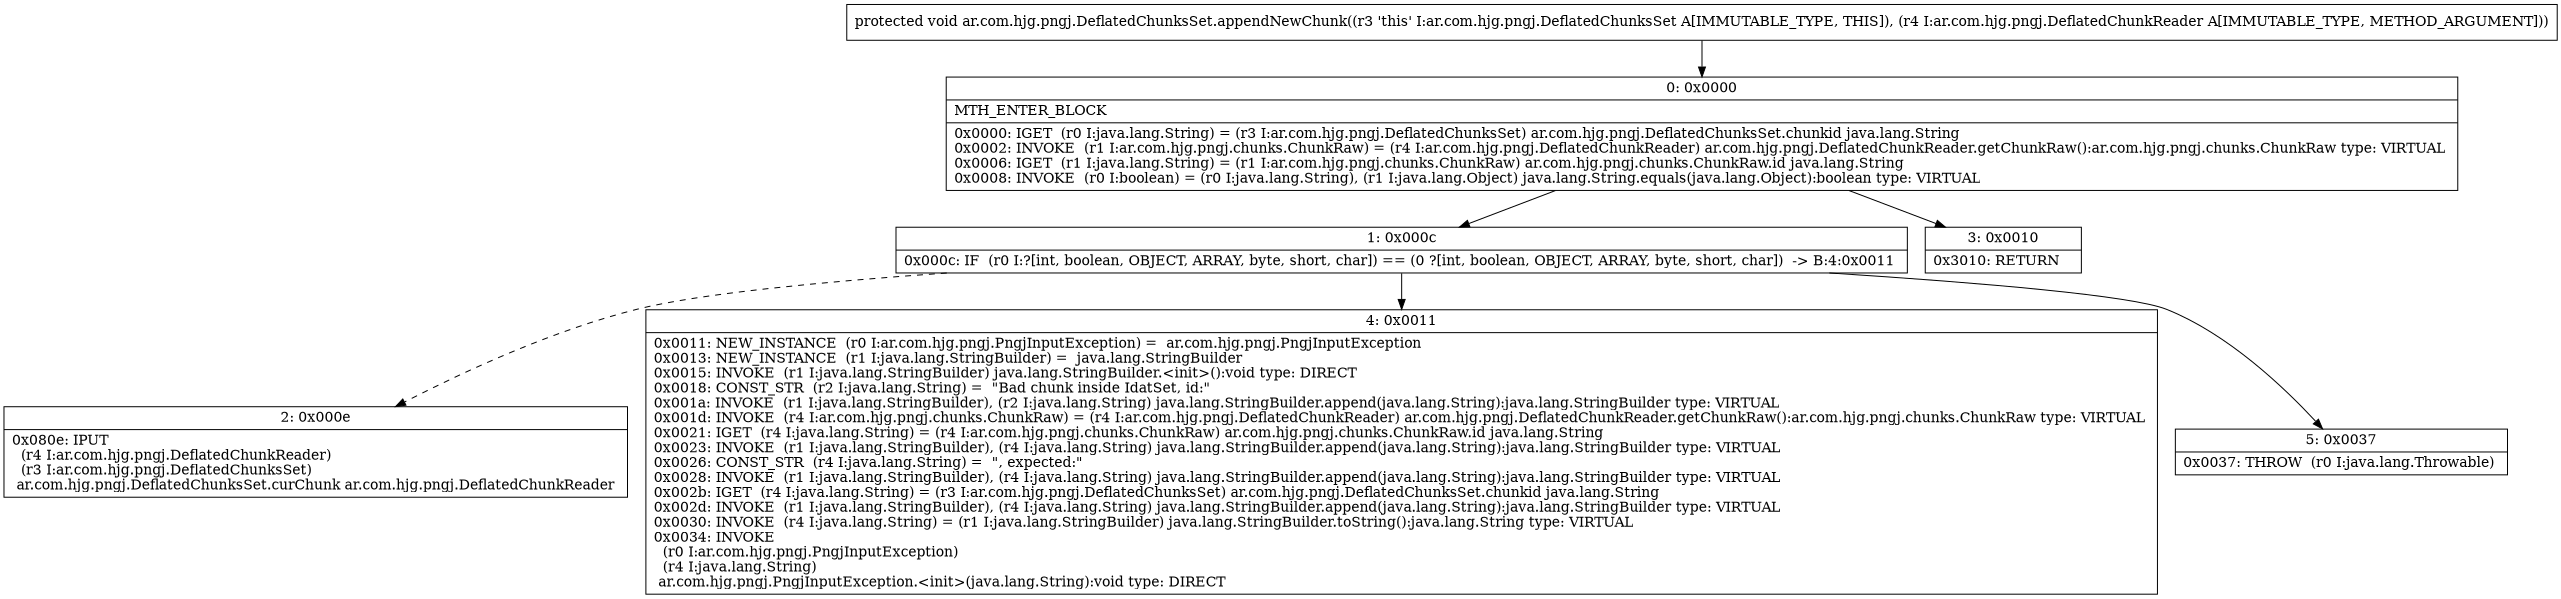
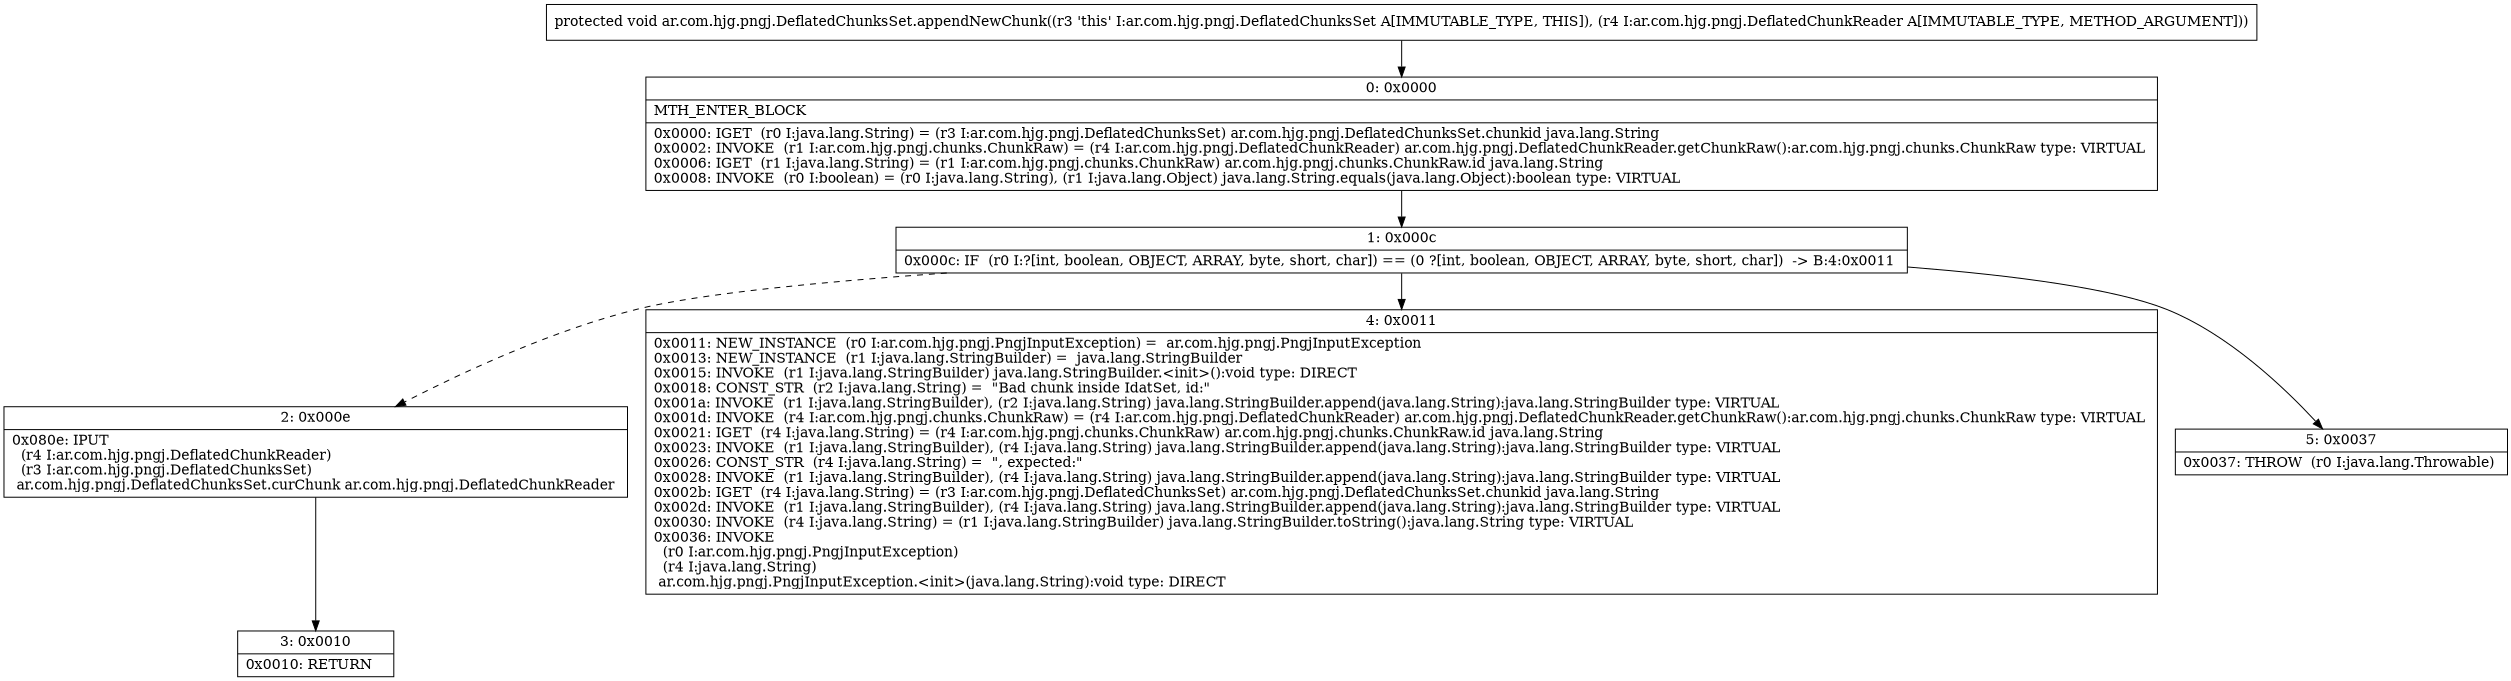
edge "0: 0x0000" -> "3: 0x0010": now "2: 0x000e" -> "3: 0x0010"
node "3: 0x0010": text "0x3010: RETURN" -> "0x0010: RETURN"
node "4: 0x0011": text "0x0034: INVOKE" -> "0x0036: INVOKE"
